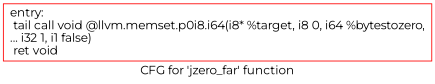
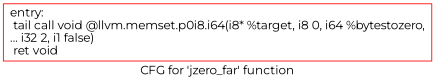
node "entry:": text "... i32 1, i1 false)" -> "... i32 2, i1 false)"
